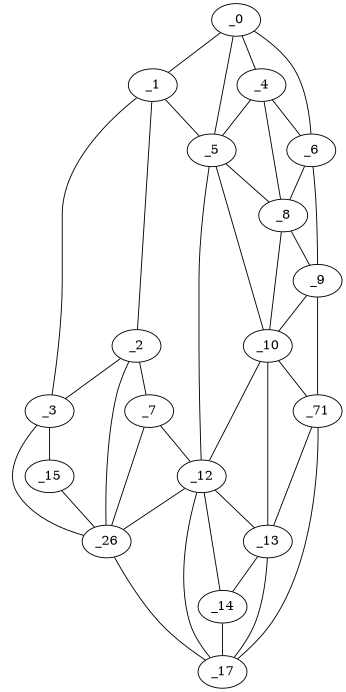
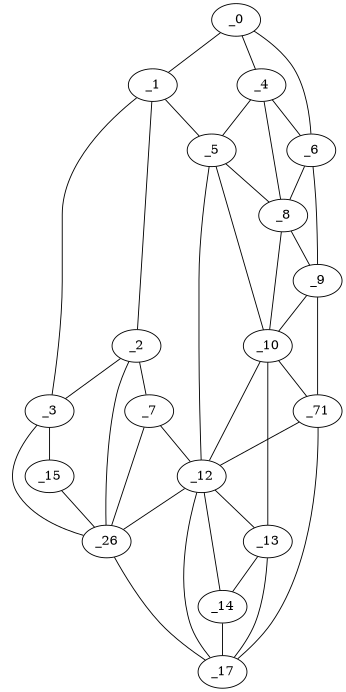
edge "_0" -- "_5": removed
edge "_71" -- "_13": now "_71" -- "_12"
